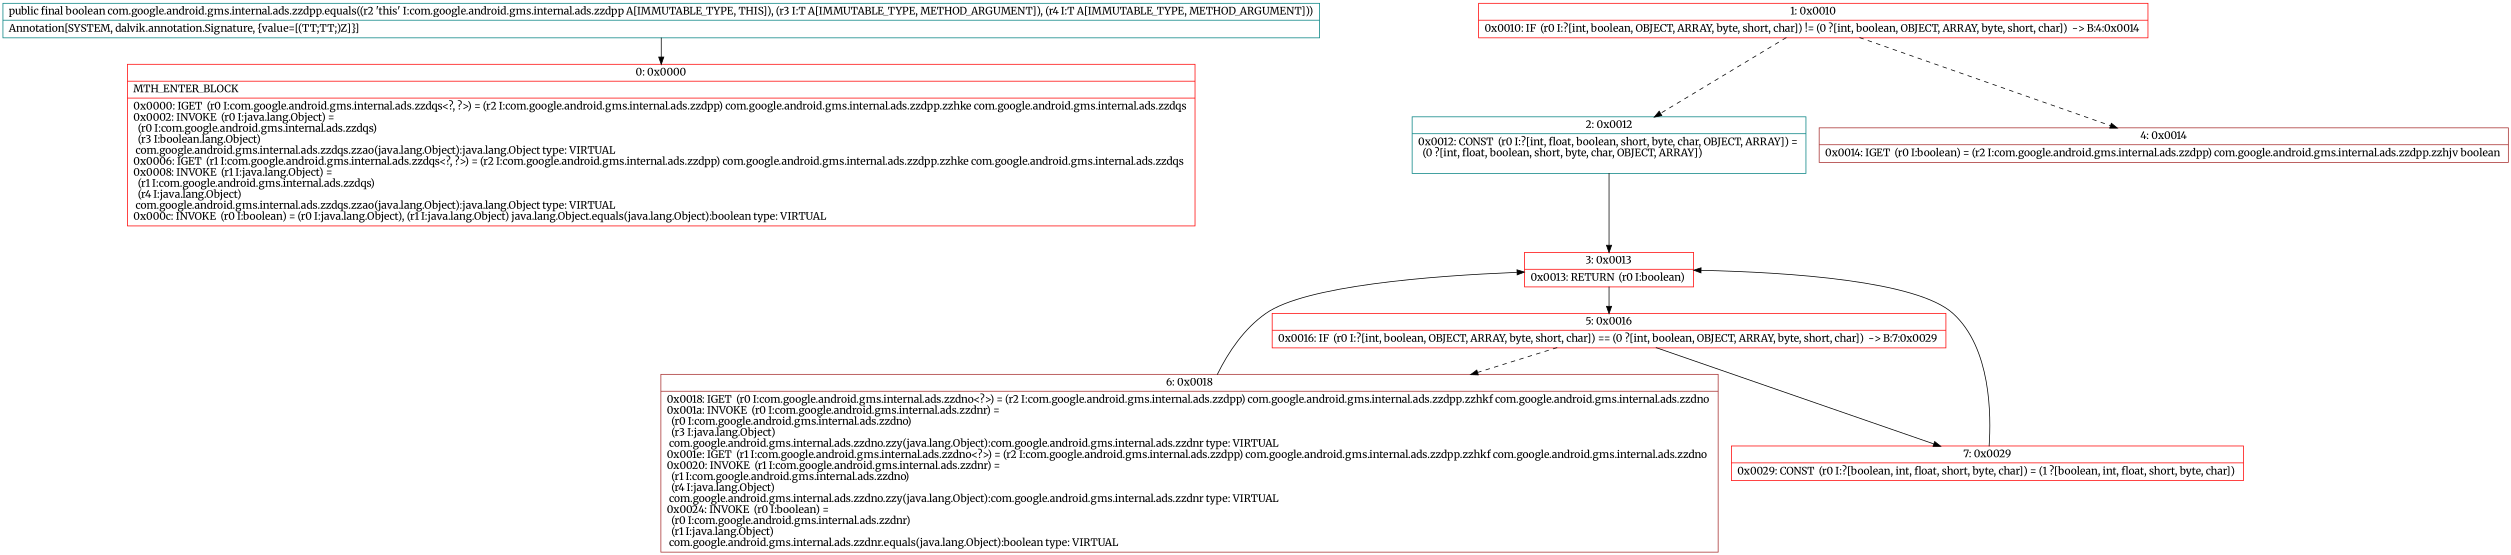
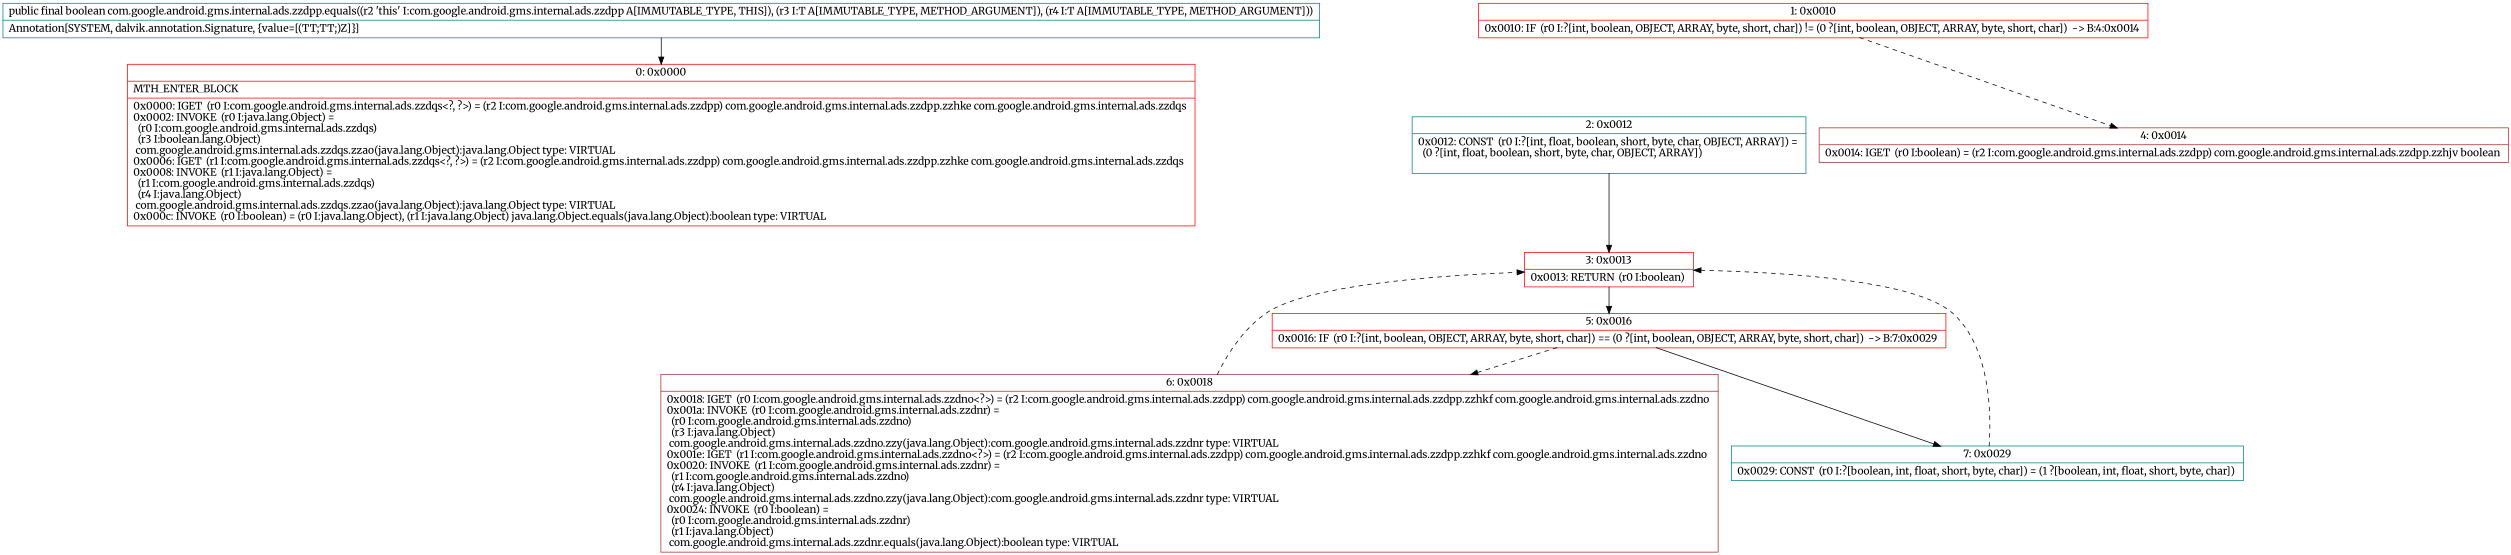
edge "1: 0x0010" -> "2: 0x0012": removed
edge "6: 0x0018" -> "3: 0x0013": style solid -> dashed
edge "7: 0x0029" -> "3: 0x0013": style solid -> dashed
node "7: 0x0029": color red -> teal
